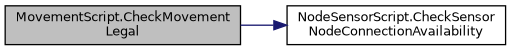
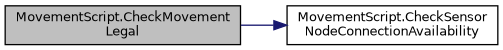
node "NodeSensorScript.CheckSensor NodeConnectionAvailability": label "NodeSensorScript.CheckSensor NodeConnectionAvailability" -> "MovementScript.CheckSensor NodeConnectionAvailability"
